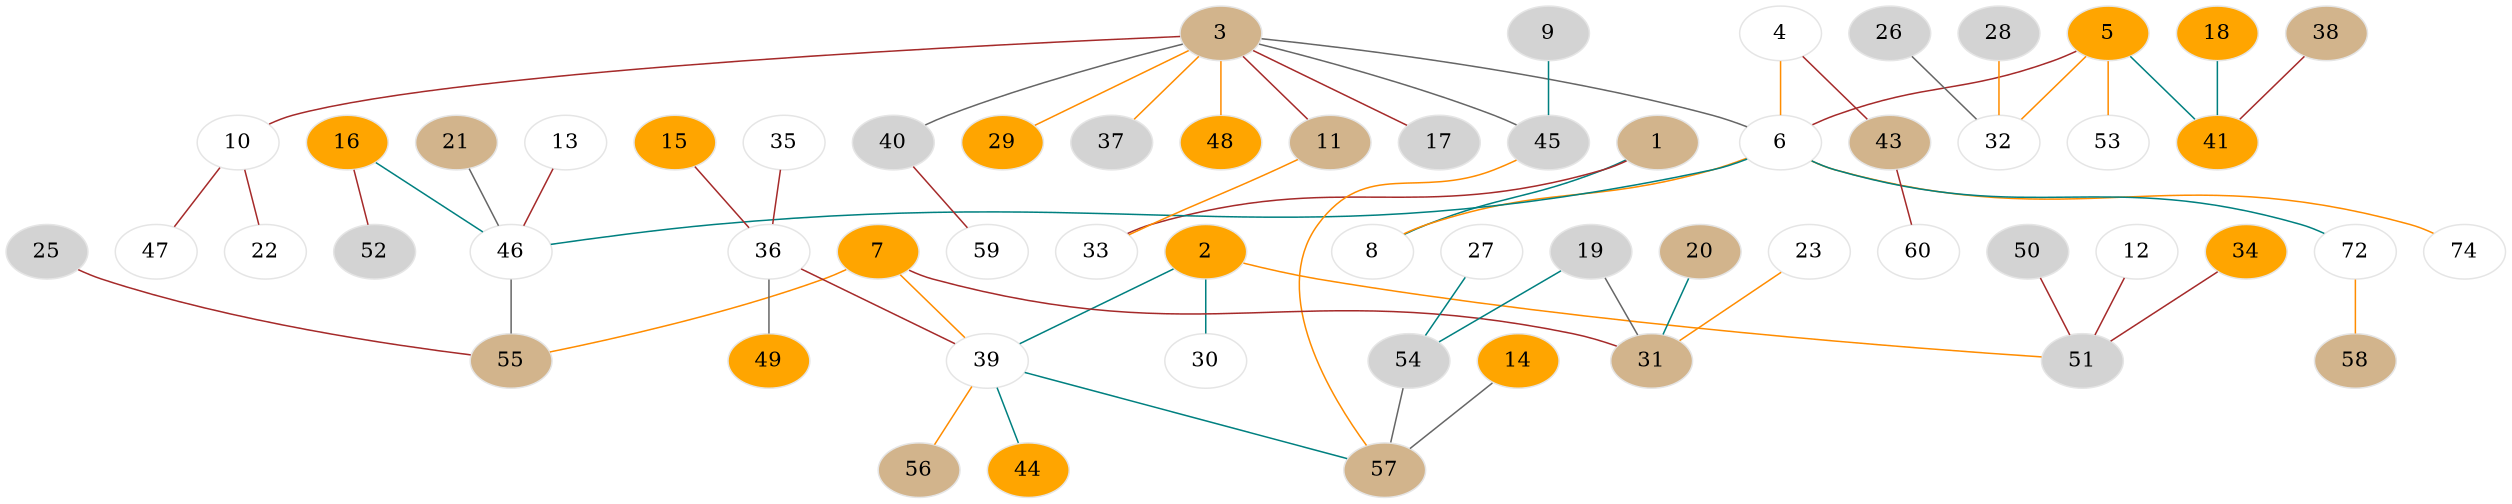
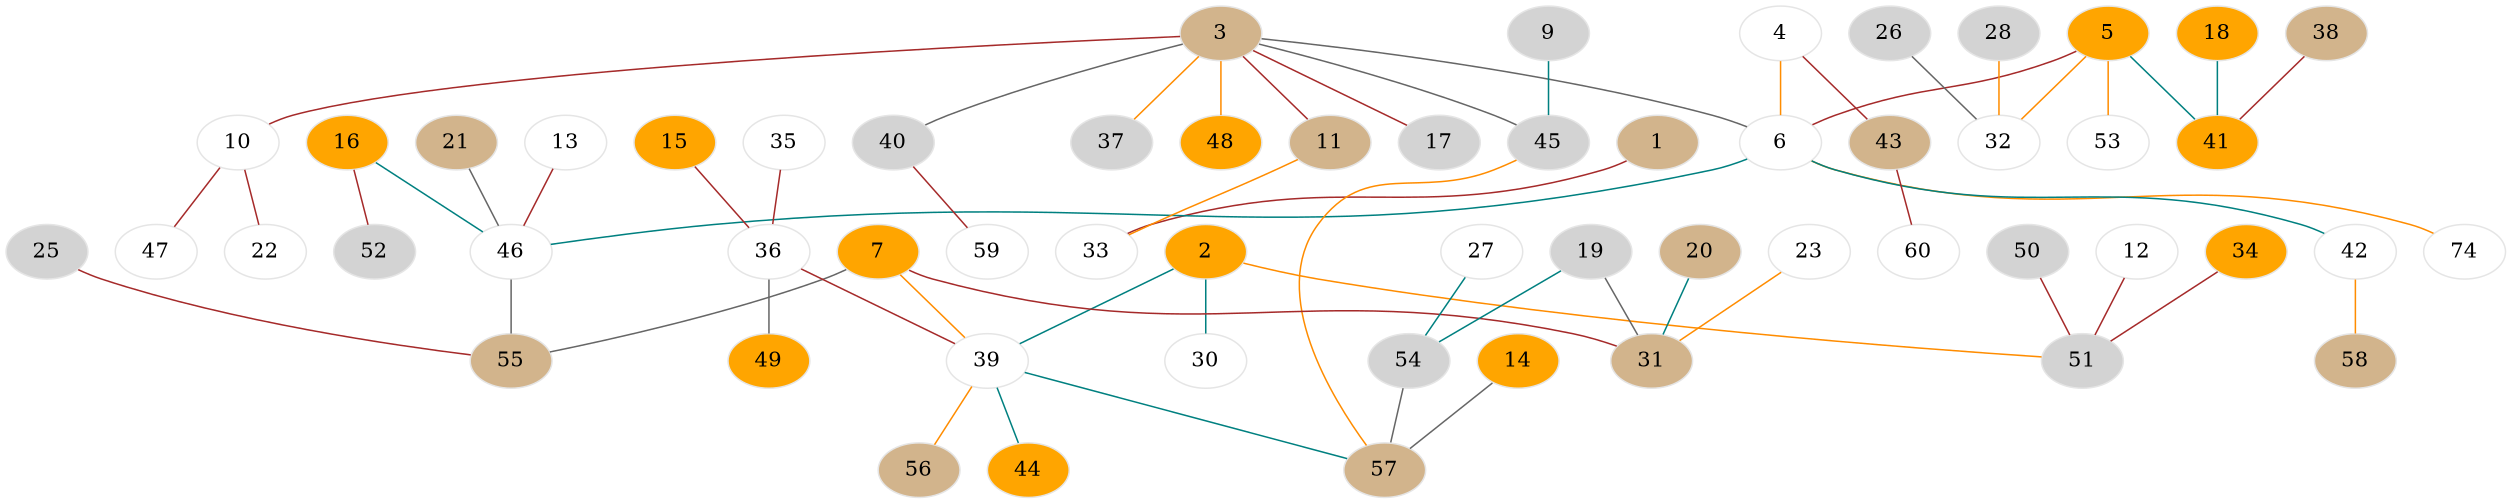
node "29": removed
node "8": removed
node "72": label "72" -> "42"
edge "7" -- "55": color darkorange -> gray40
